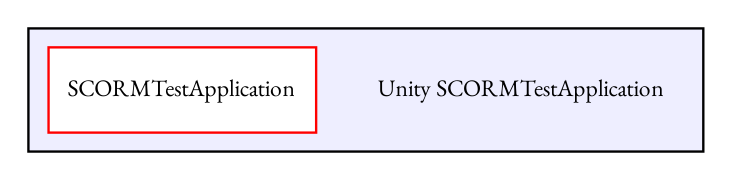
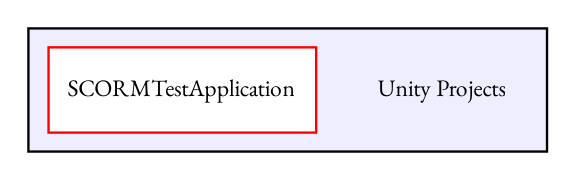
node "Unity SCORMTestApplication": label "Unity SCORMTestApplication" -> "Unity Projects"
